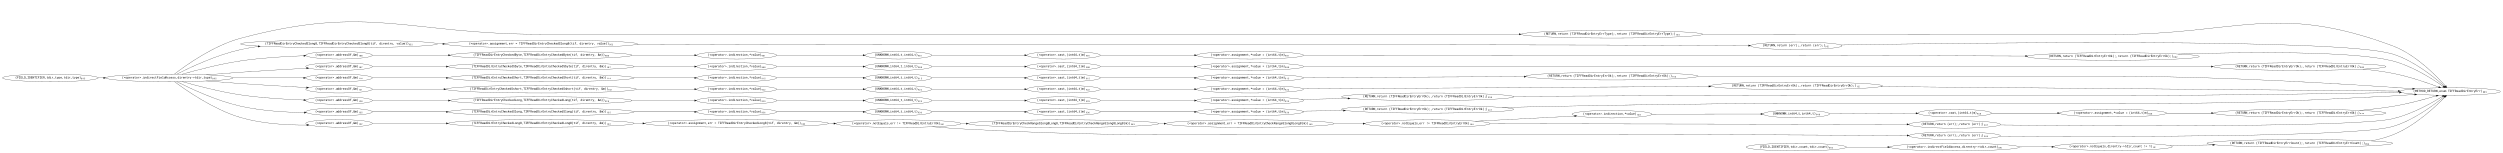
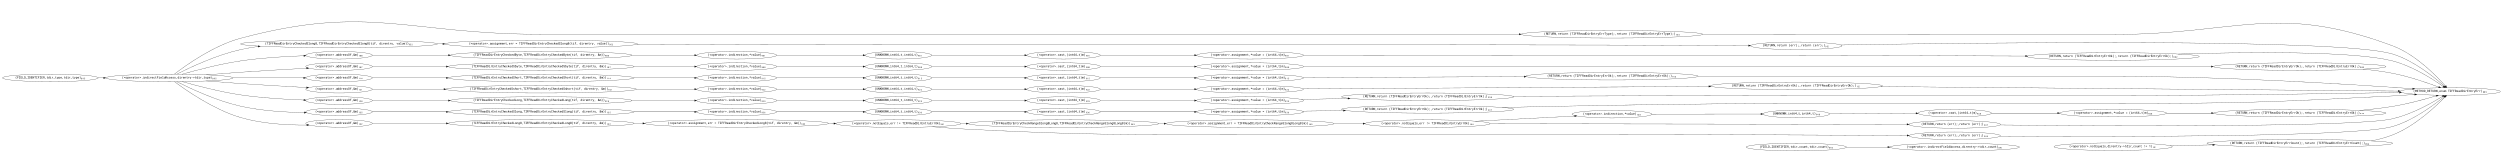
edge "(<operator>.indirectFieldAccess,direntry->tdir_count)" -> "(<operator>.notEquals,direntry->tdir_count != 1)": removed
